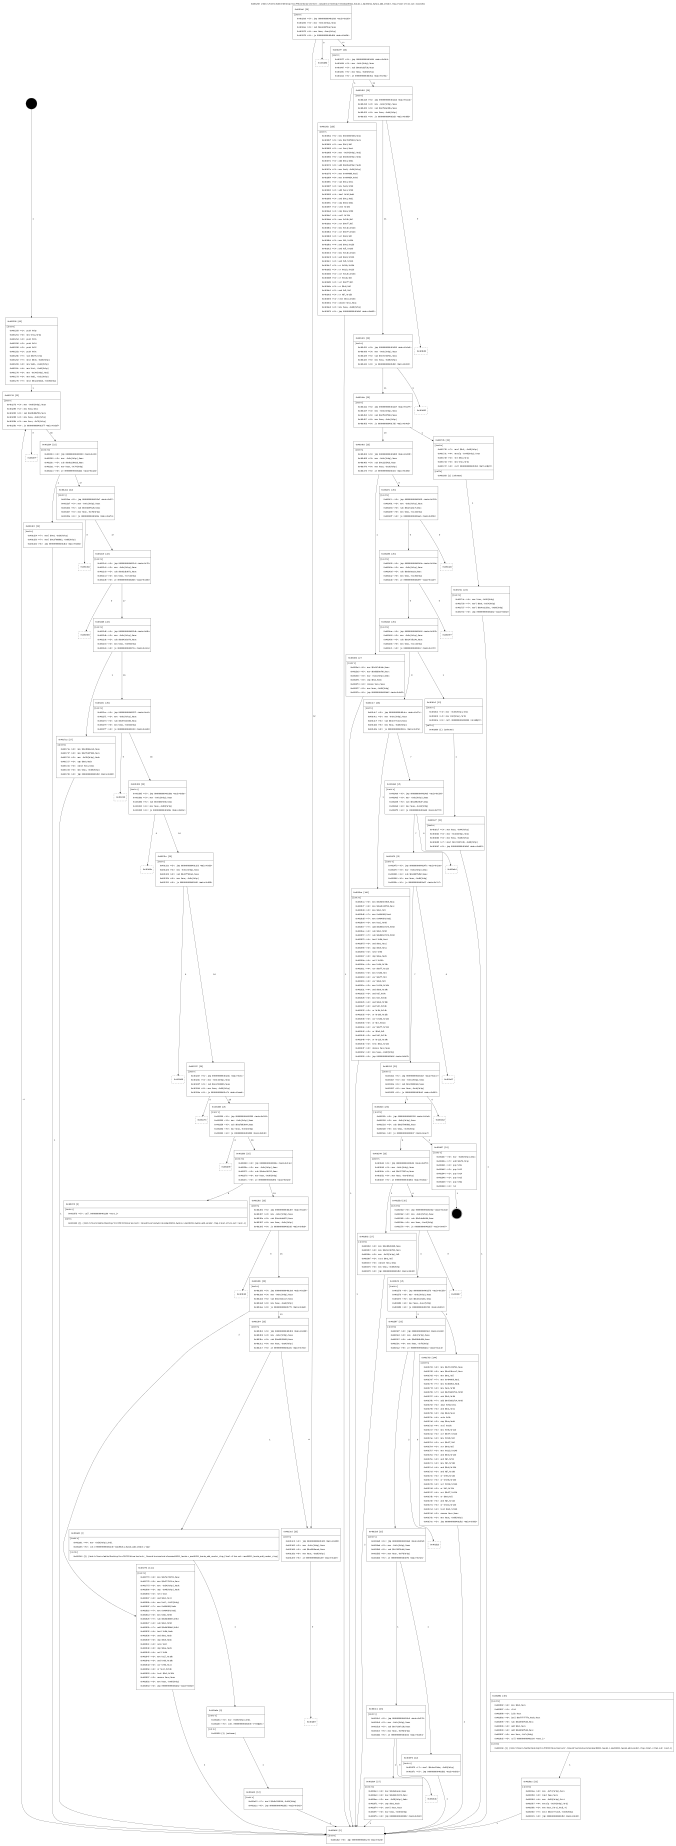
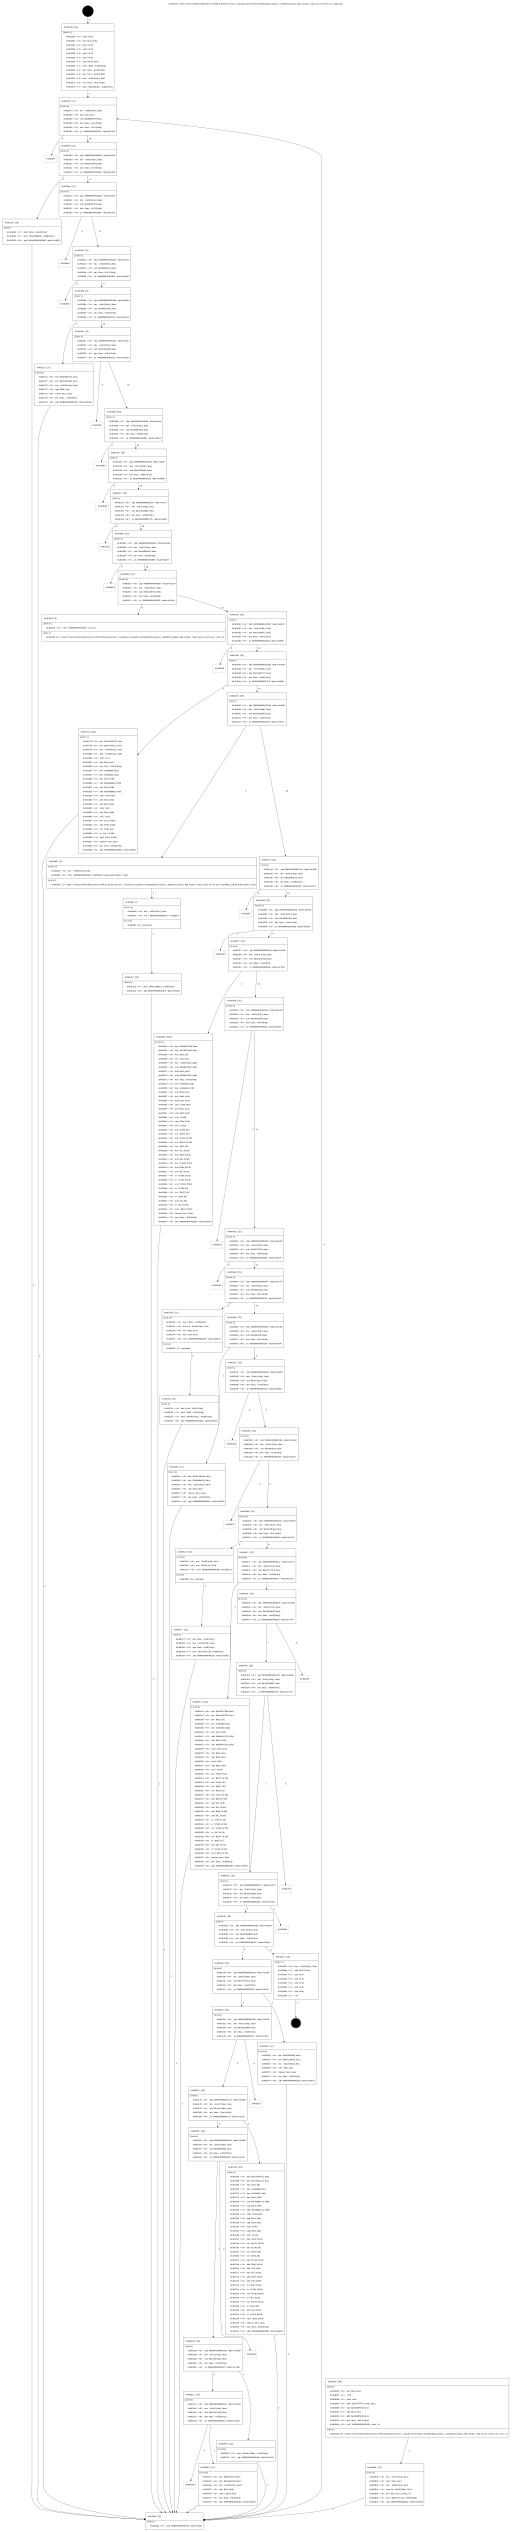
edge "0x4013e6 [25]" -> "0x4013cd [25]": reversed
